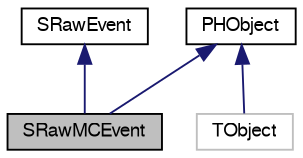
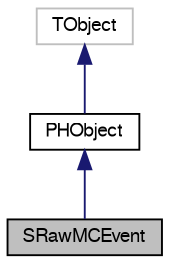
node "SRawEvent": removed
edge "TObject" -> "PHObject": reversed
